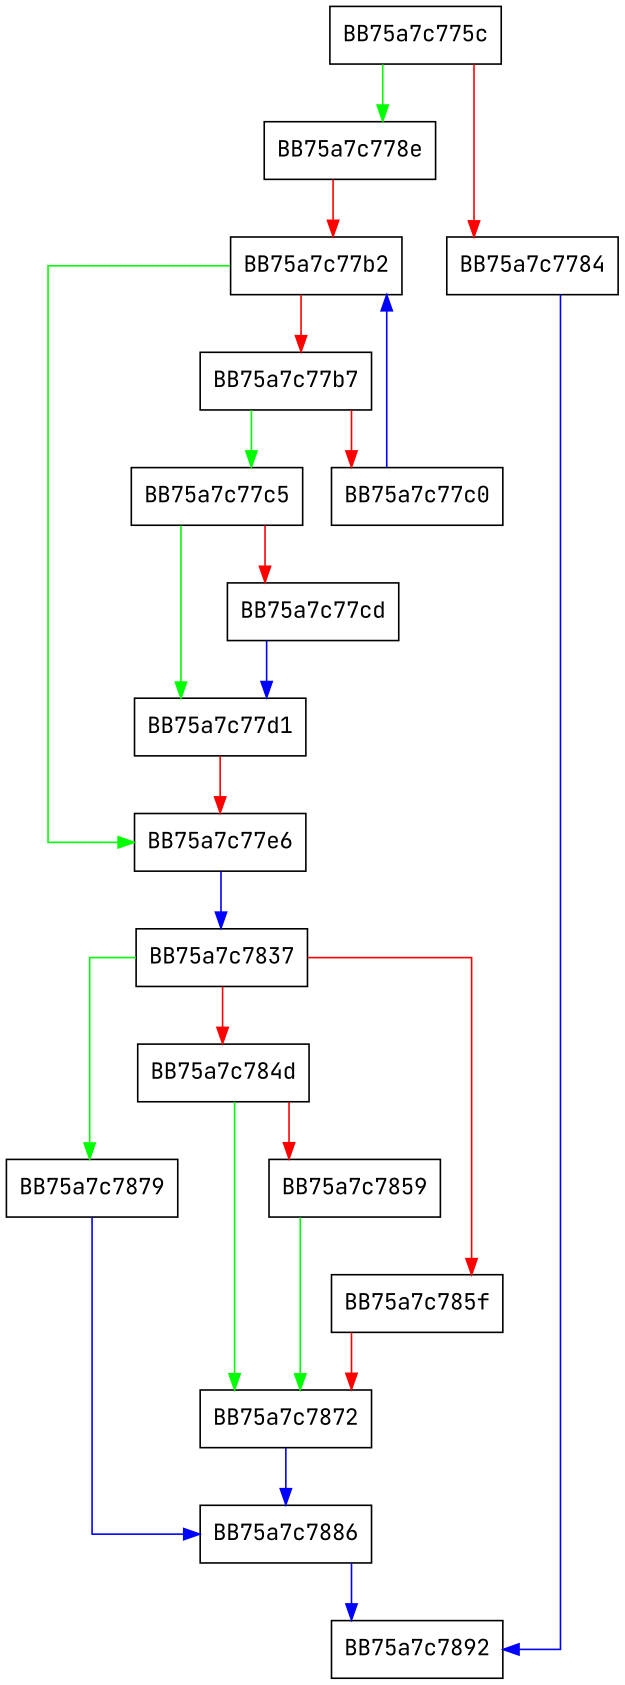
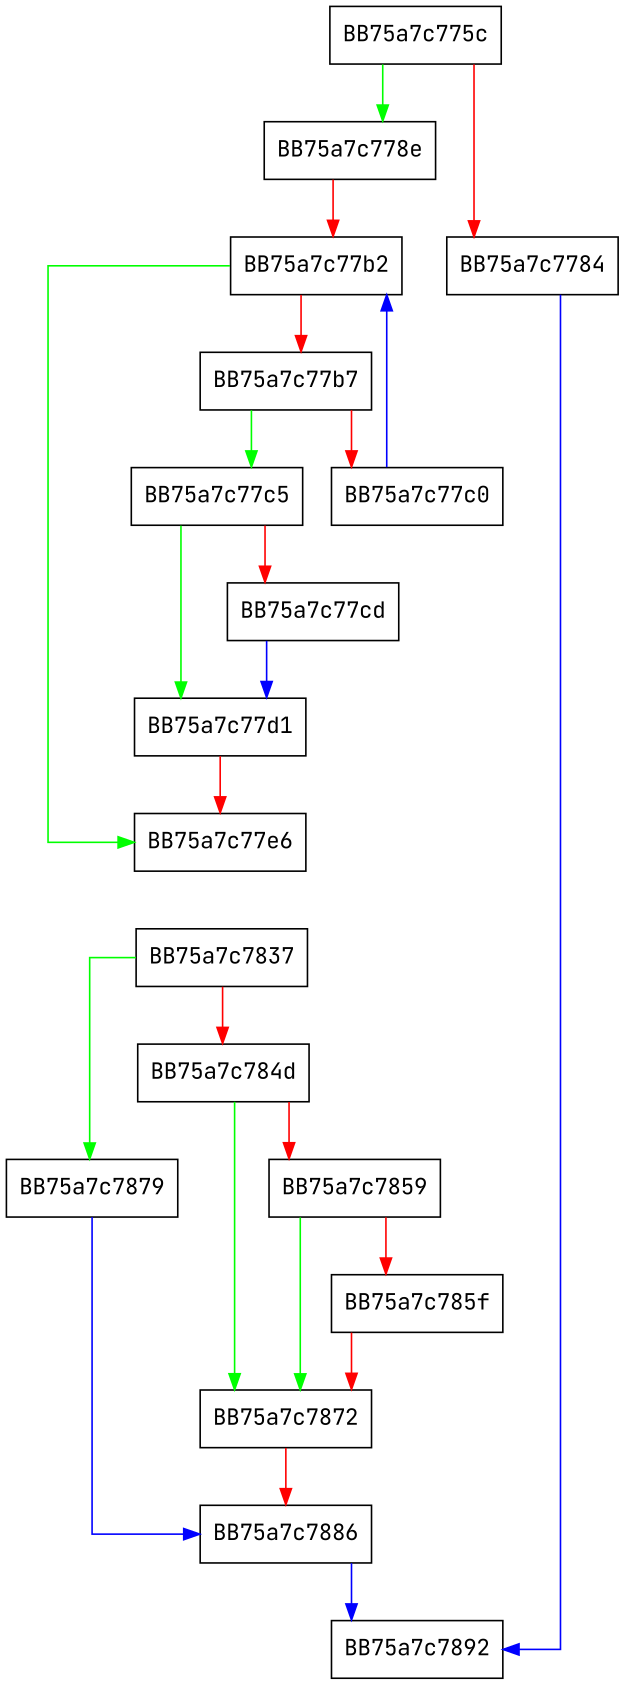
edge "BB75a7c77e6" -> "BB75a7c7837": removed
edge "BB75a7c7837" -> "BB75a7c785f": now "BB75a7c7859" -> "BB75a7c785f"
edge "BB75a7c7872" -> "BB75a7c7886": color blue -> red
